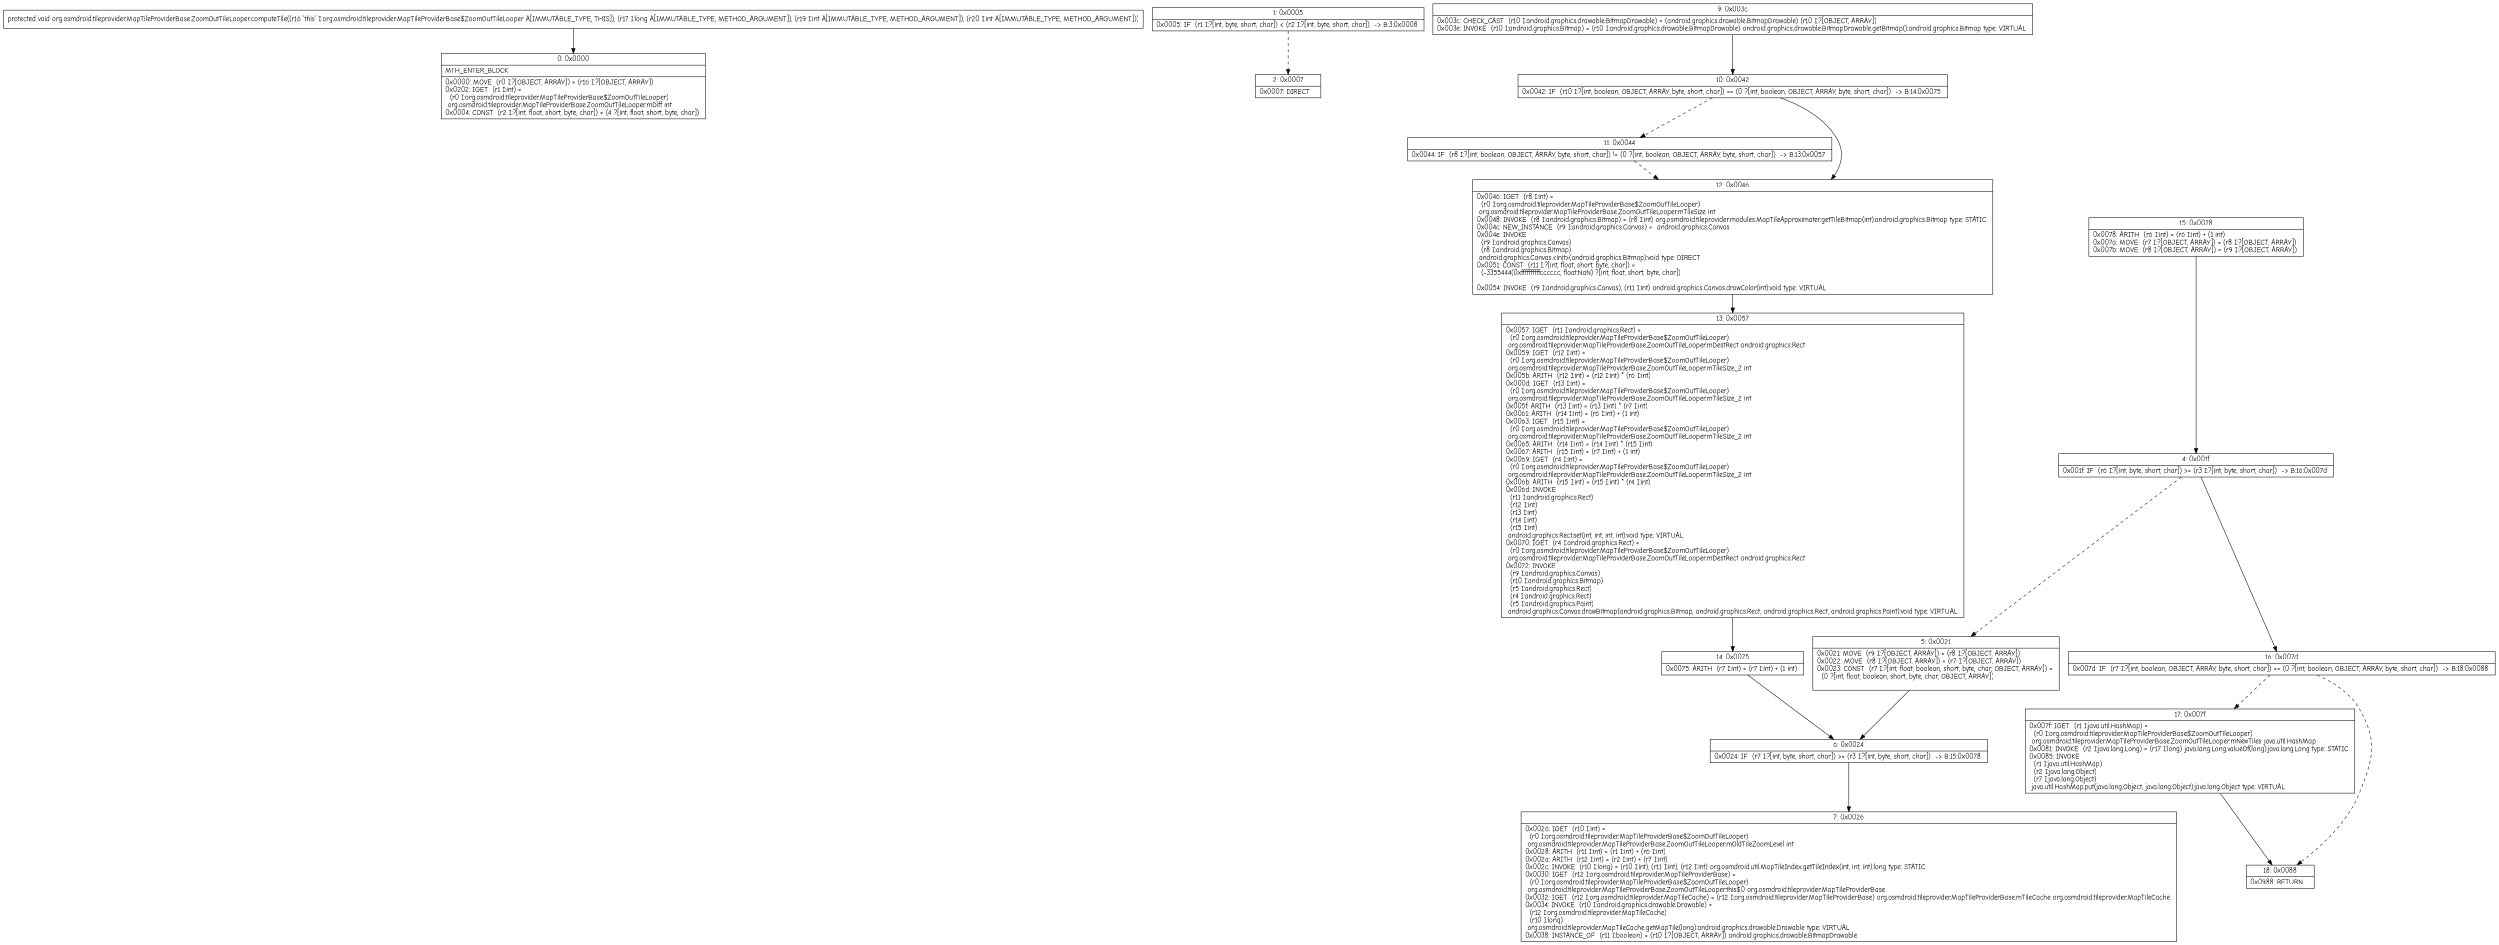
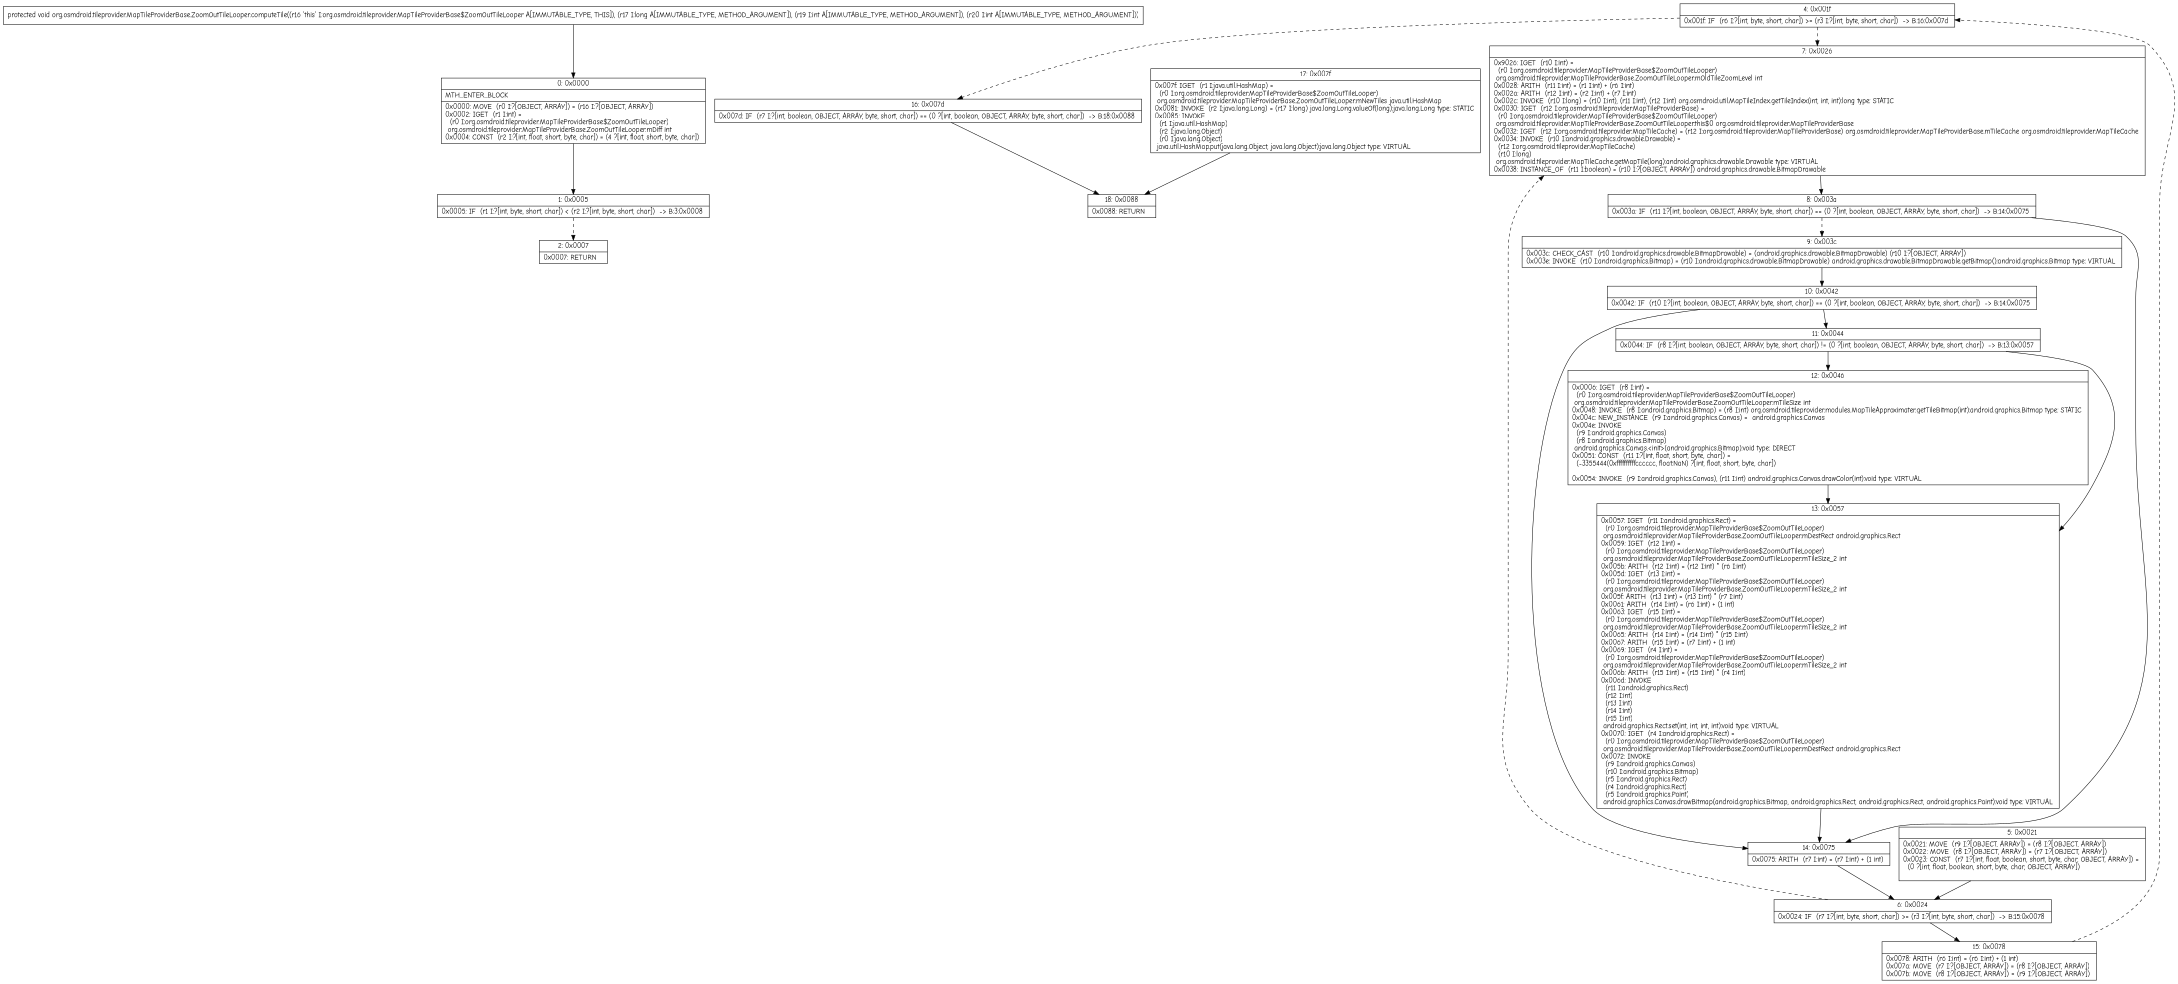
node "0: 0x0000": text "0x0202: IGET  (r1 I:int) =" -> "0x0002: IGET  (r1 I:int) ="
node "2: 0x0007": text "0x0007: DIRECT" -> "0x0007: RETURN"
edge "10: 0x0042" -> "11: 0x0044": style dashed -> solid
edge "10: 0x0042" -> "12: 0x0046": now "10: 0x0042" -> "14: 0x0075"
edge "0: 0x0000" -> "1: 0x0005": added
edge "11: 0x0044" -> "12: 0x0046": style dashed -> solid
node "12: 0x0046": text "0x0046: IGET  (r8 I:int) =" -> "0x0006: IGET  (r8 I:int) ="
node "8: 0x003a": added
edge "15: 0x0078" -> "4: 0x001f": style solid -> dashed
node "13: 0x0057": text "0x000d: IGET  (r13 I:int) =" -> "0x005d: IGET  (r13 I:int) ="
edge "11: 0x0044" -> "13: 0x0057": added
edge "4: 0x001f" -> "5: 0x0021": now "4: 0x001f" -> "7: 0x0026"
edge "4: 0x001f" -> "16: 0x007d": style solid -> dashed
edge "16: 0x007d" -> "17: 0x007f": removed
edge "16: 0x007d" -> "18: 0x0088": style dashed -> solid
node "17: 0x007f": text "(r7 I:java.lang.Object)" -> "(r0 I:java.lang.Object)"
edge "6: 0x0024" -> "7: 0x0026": style solid -> dashed
node "7: 0x0026": text "0x0026: IGET  (r10 I:int) =" -> "0x9026: IGET  (r10 I:int) ="
node "18: 0x0088": text "0x0988: RETURN" -> "0x0088: RETURN"
edge "6: 0x0024" -> "15: 0x0078": added
